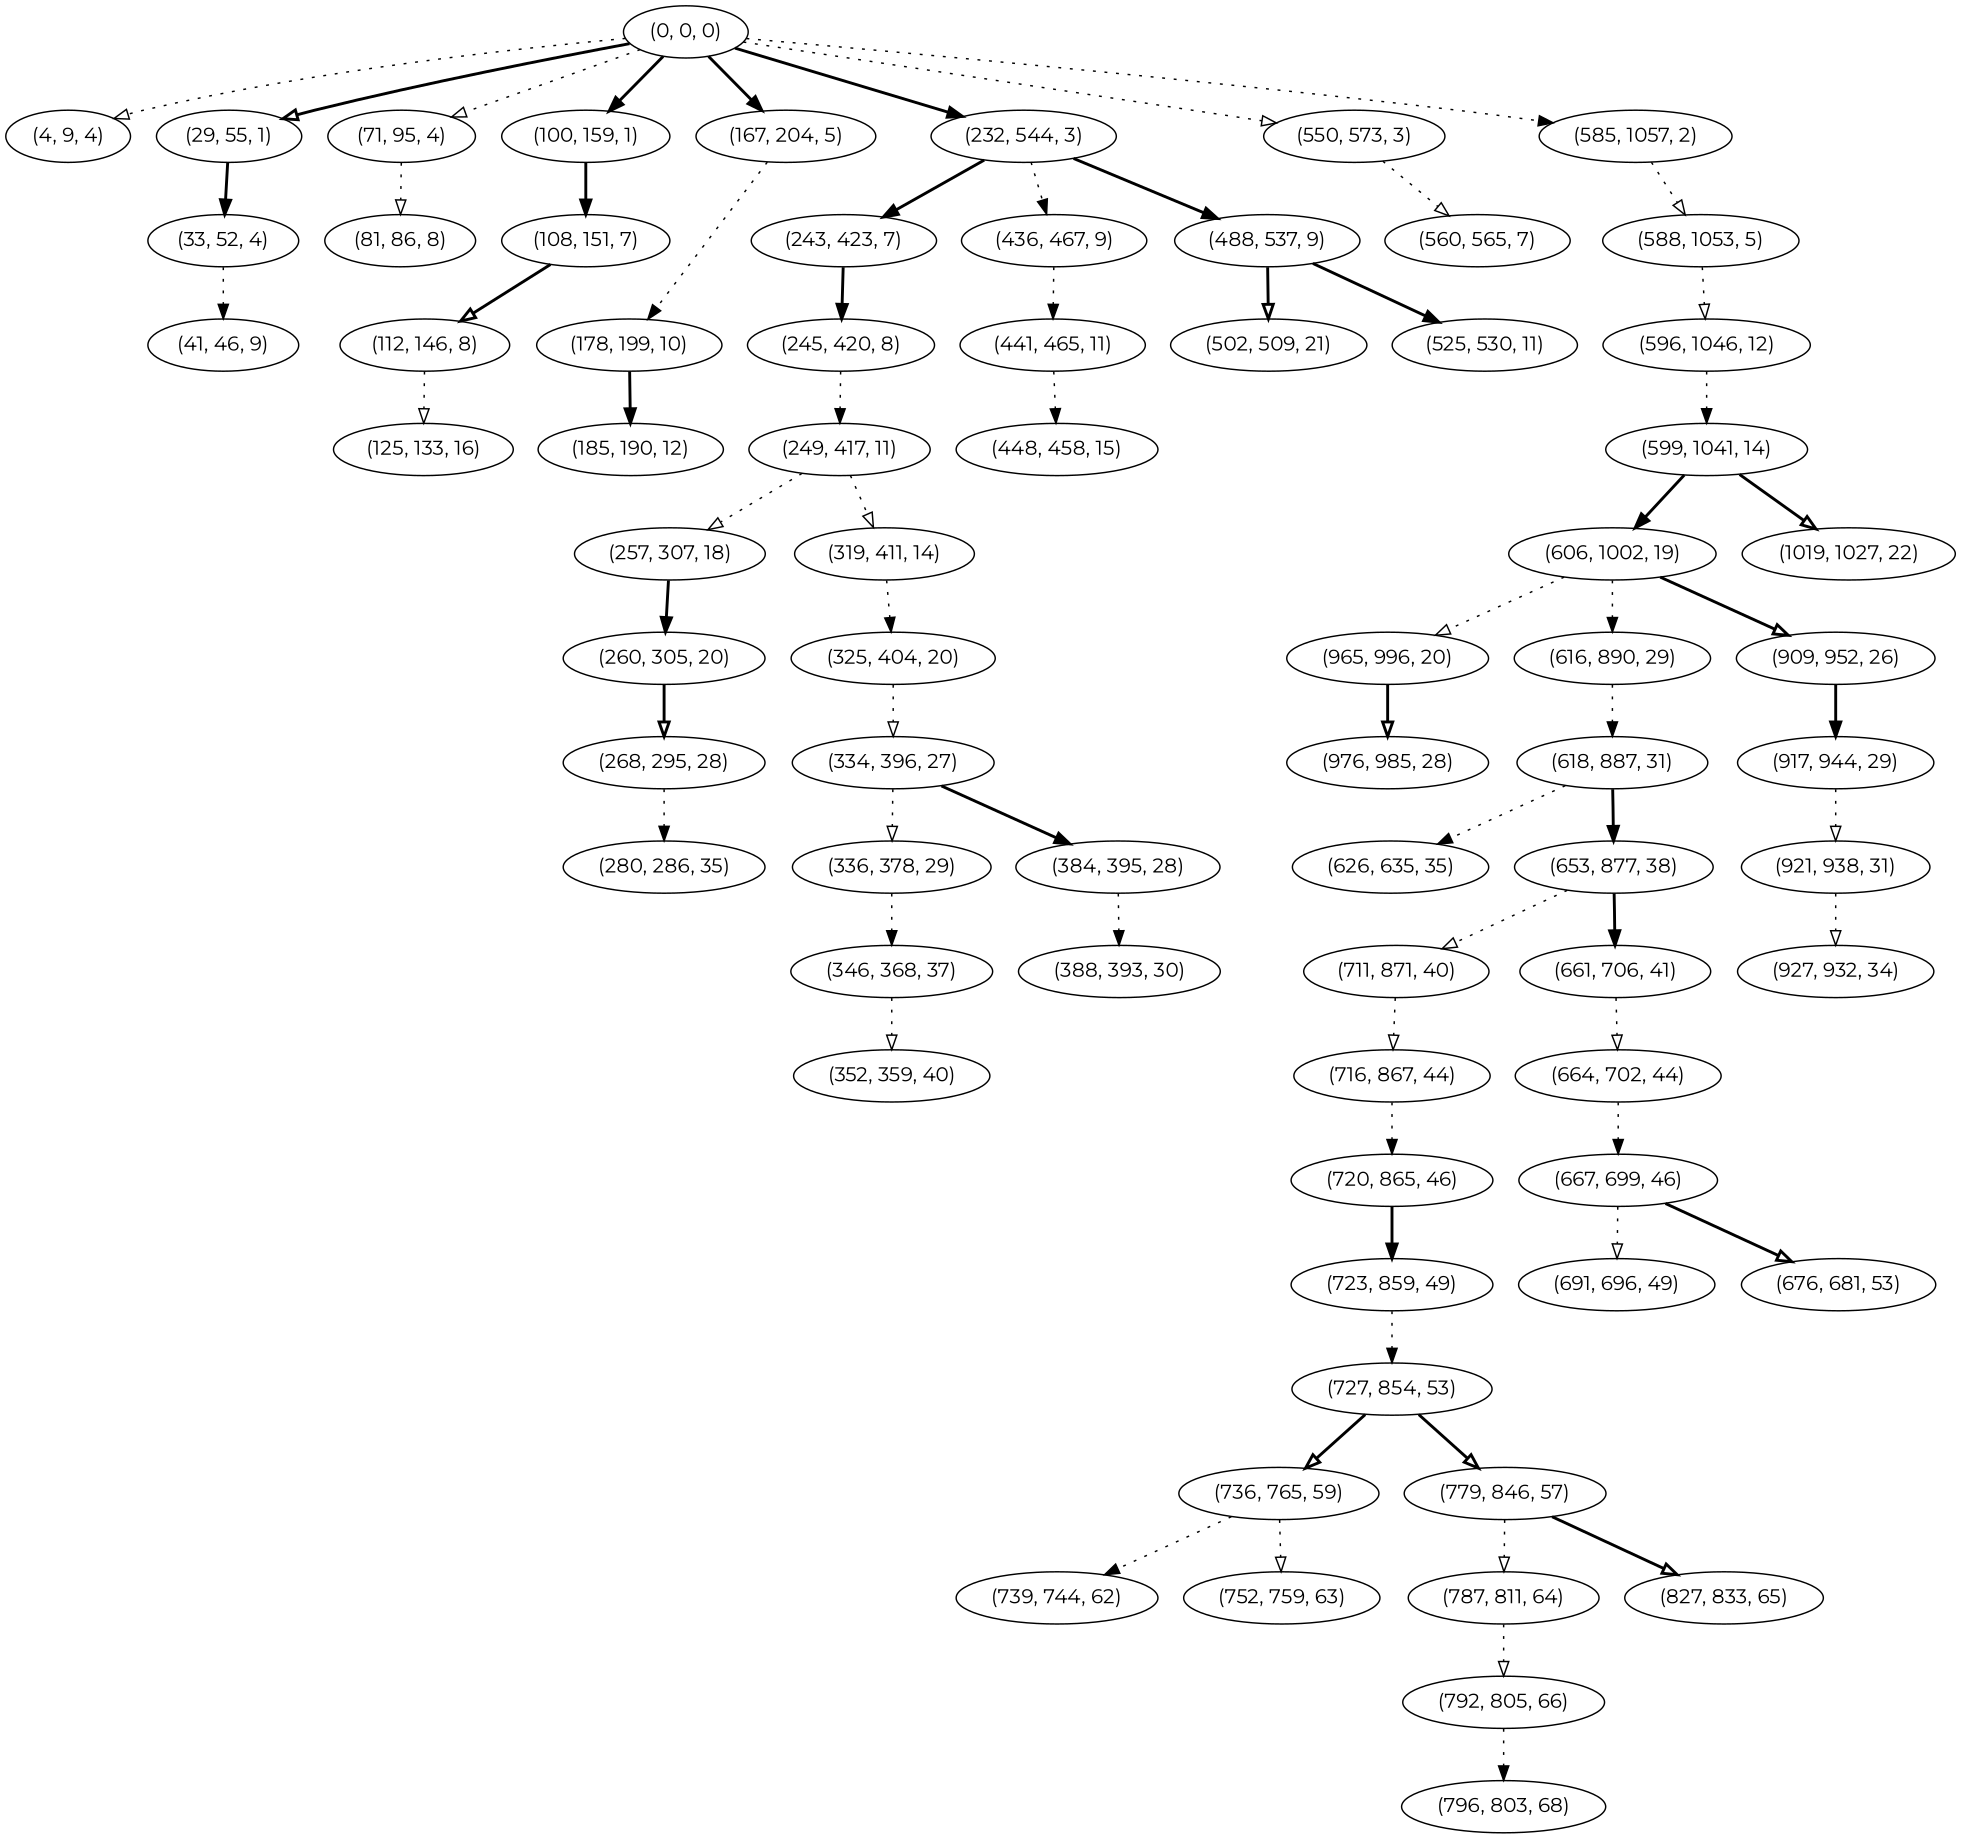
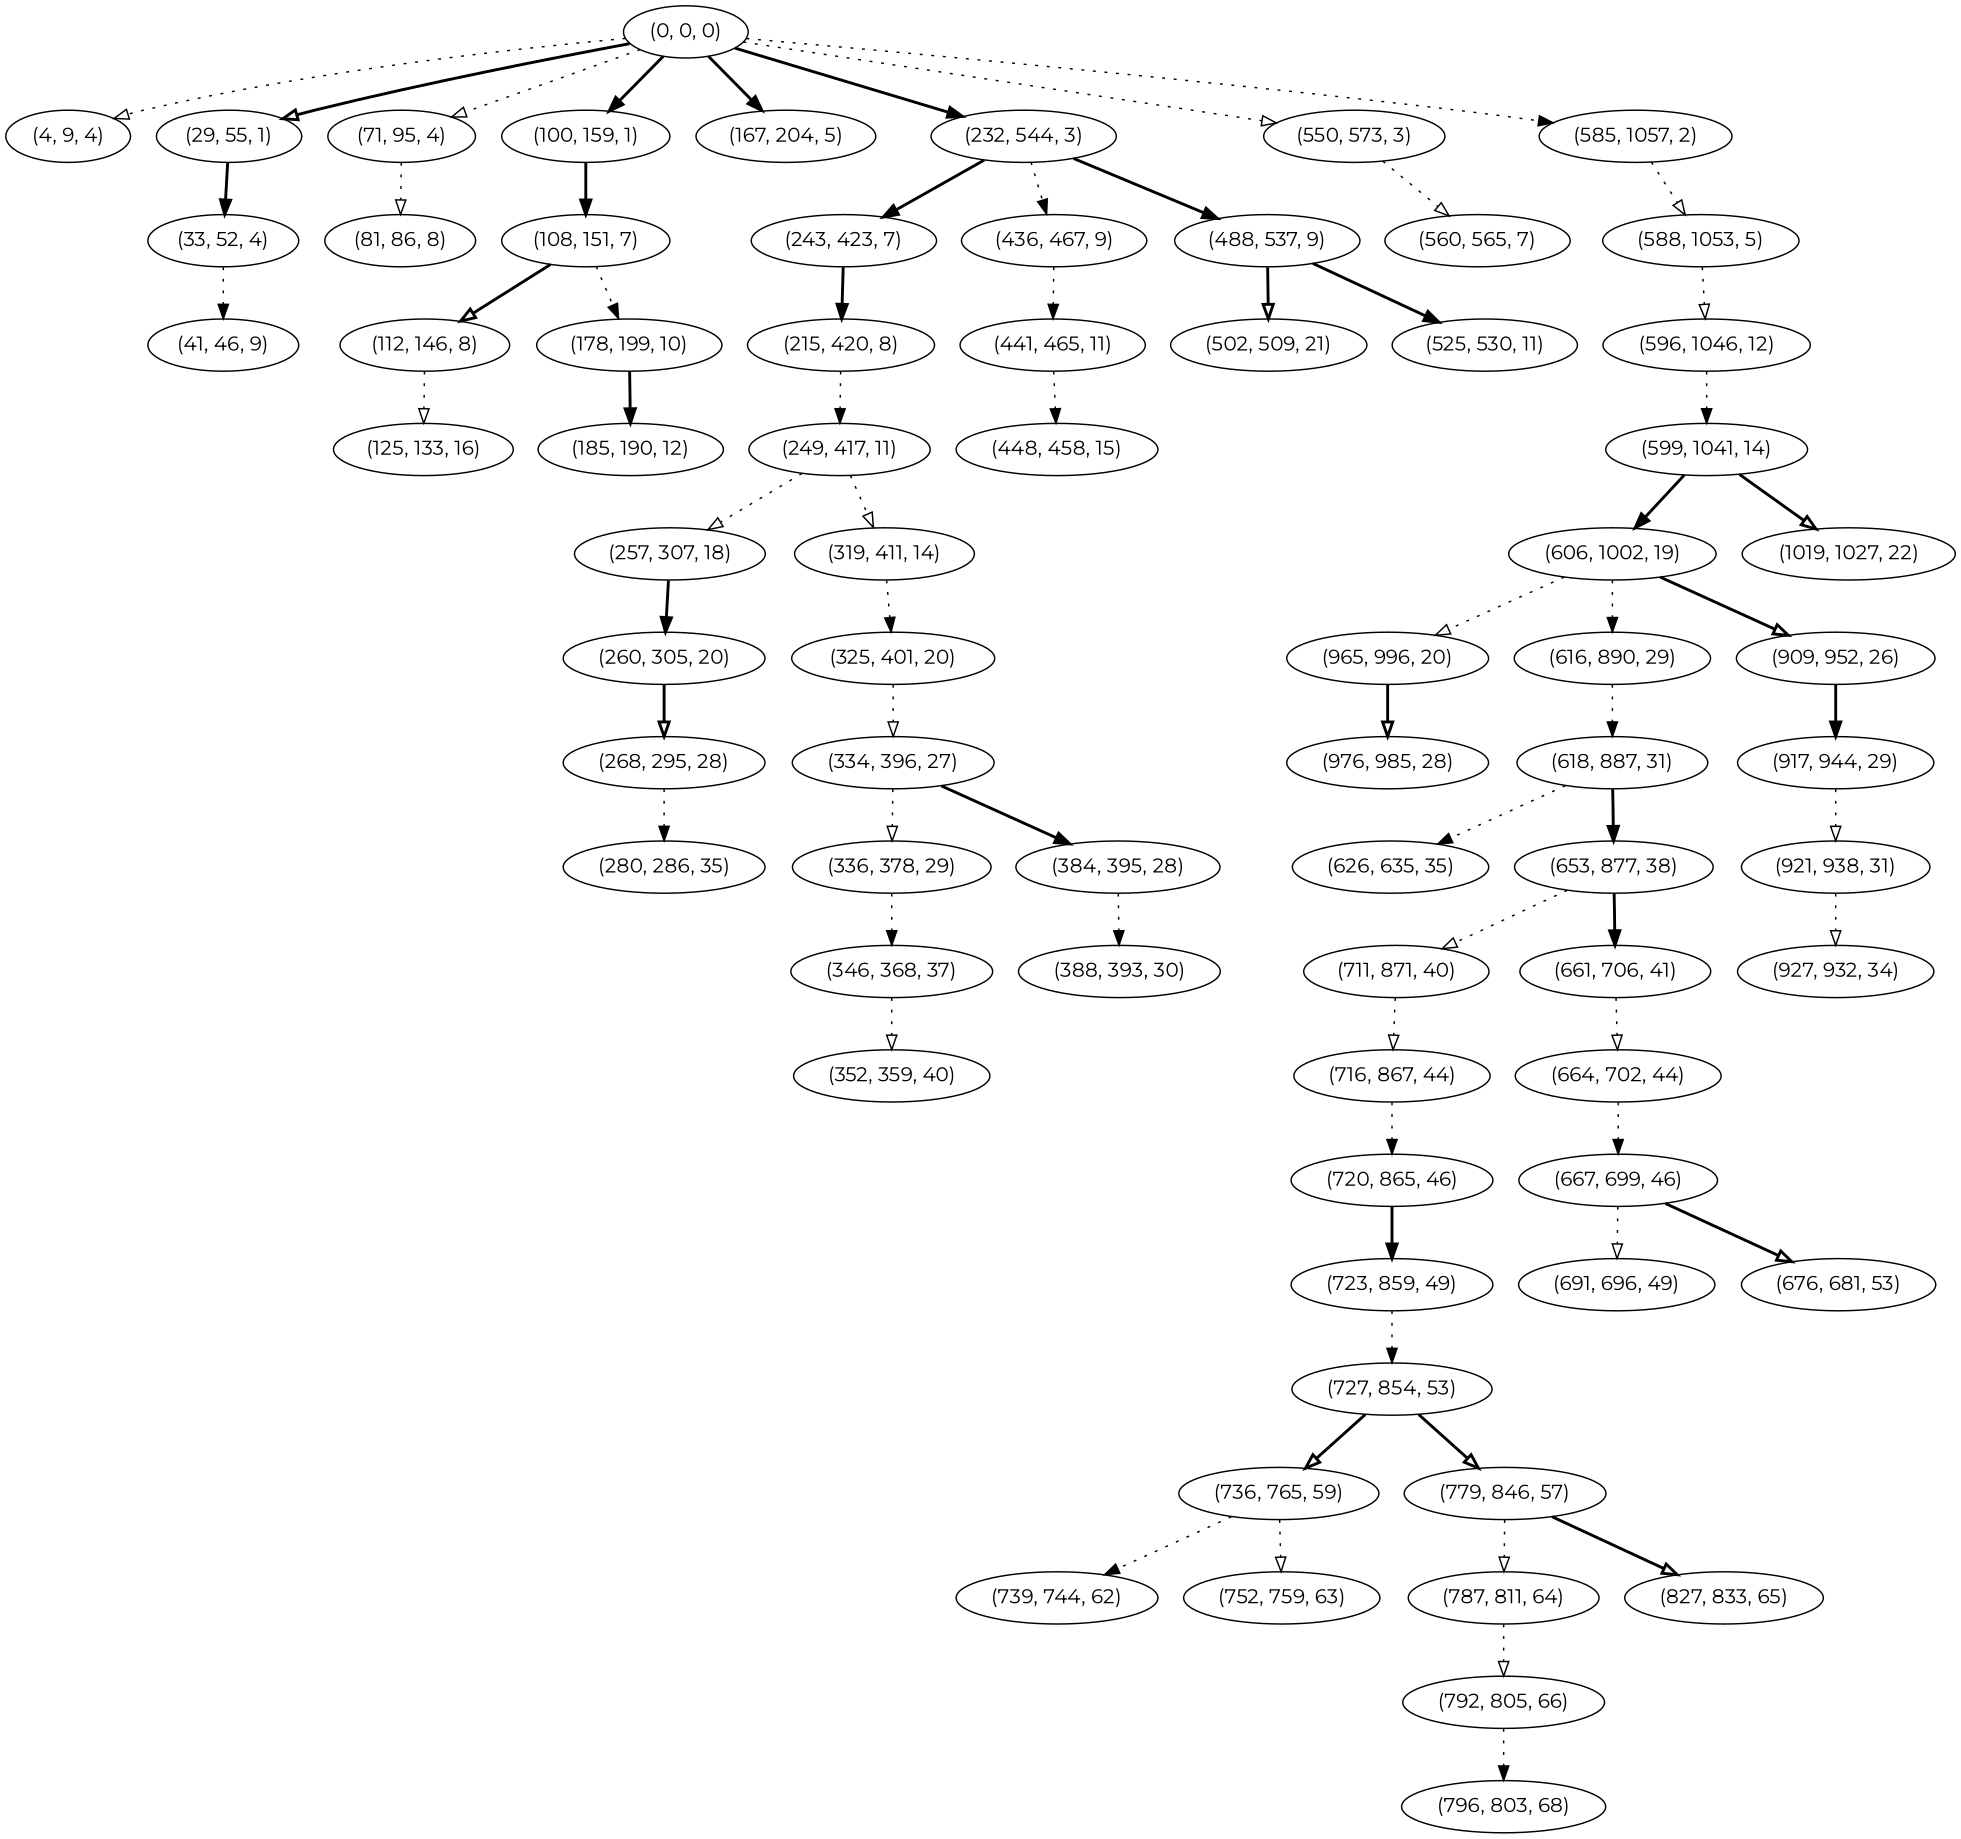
edge "(167, 204, 5)" -> "(178, 199, 10)": now "(108, 151, 7)" -> "(178, 199, 10)"
node "(245, 420, 8)": label "(245, 420, 8)" -> "(215, 420, 8)"
node "(325, 404, 20)": label "(325, 404, 20)" -> "(325, 401, 20)"
